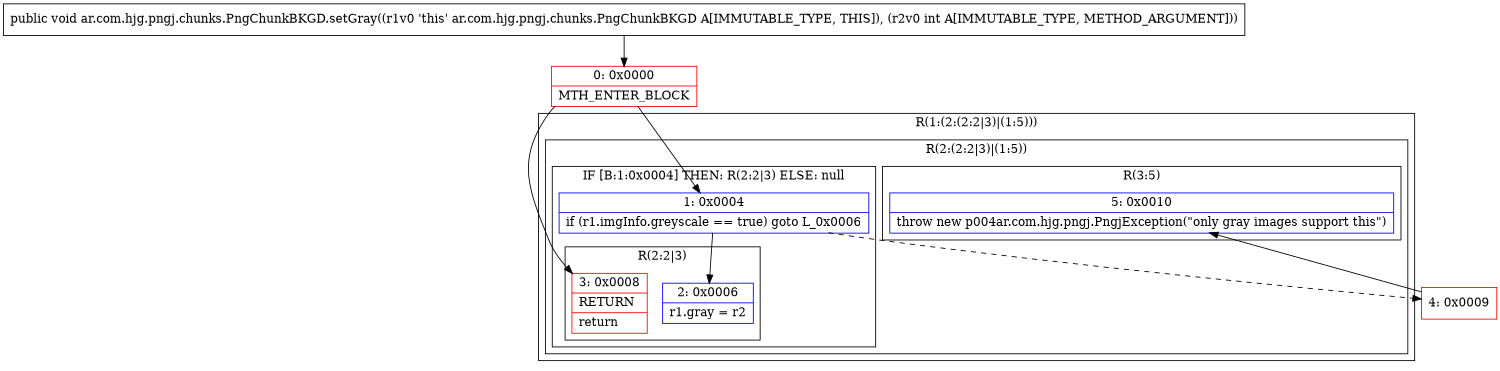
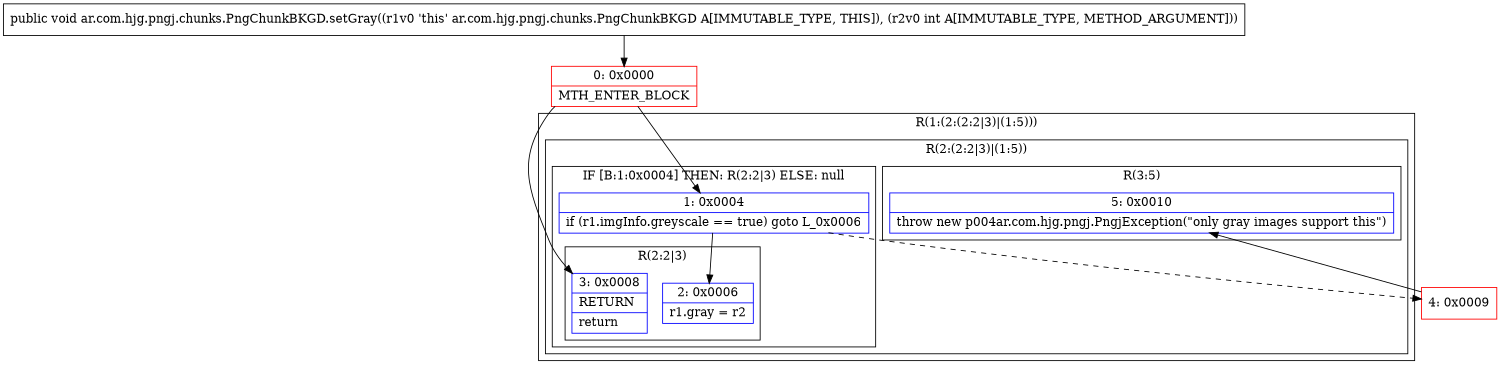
node "3: 0x0008": color red -> blue
